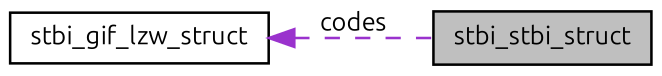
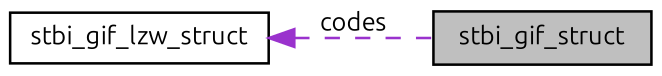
node "stbi_stbi_struct": label "stbi_stbi_struct" -> "stbi_gif_struct"
